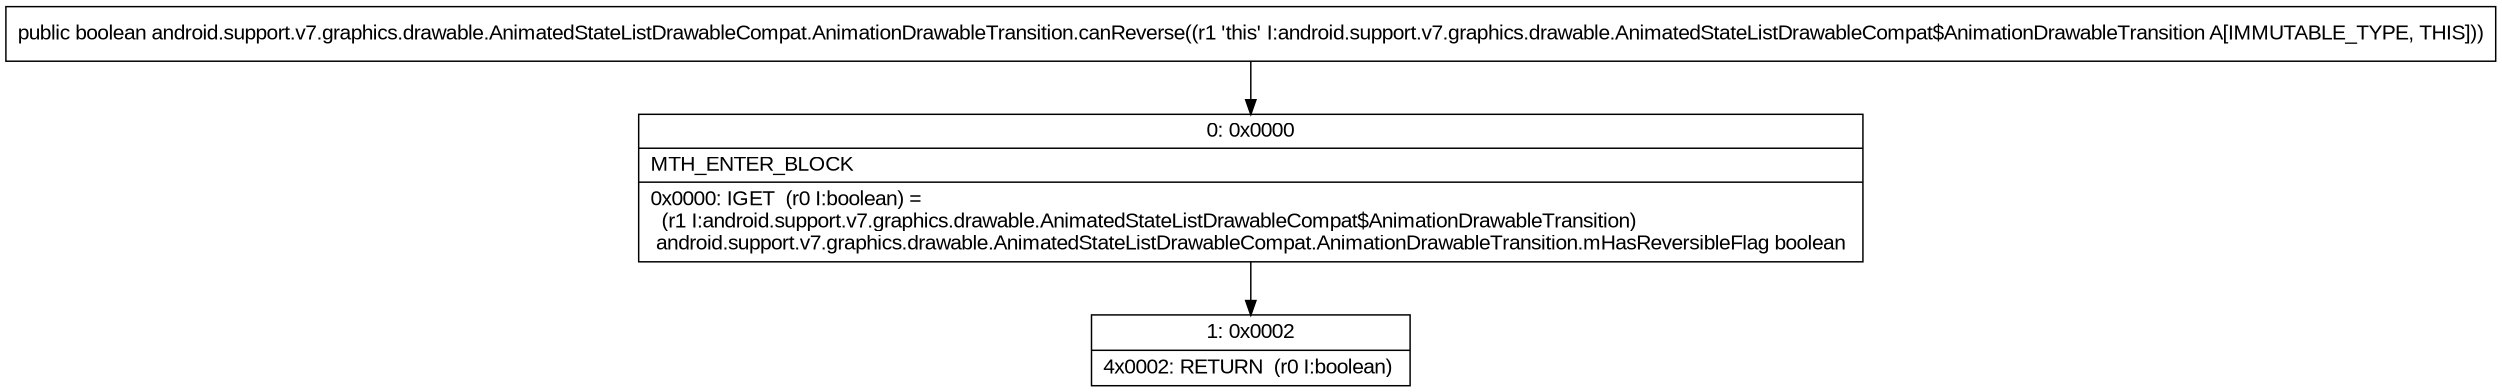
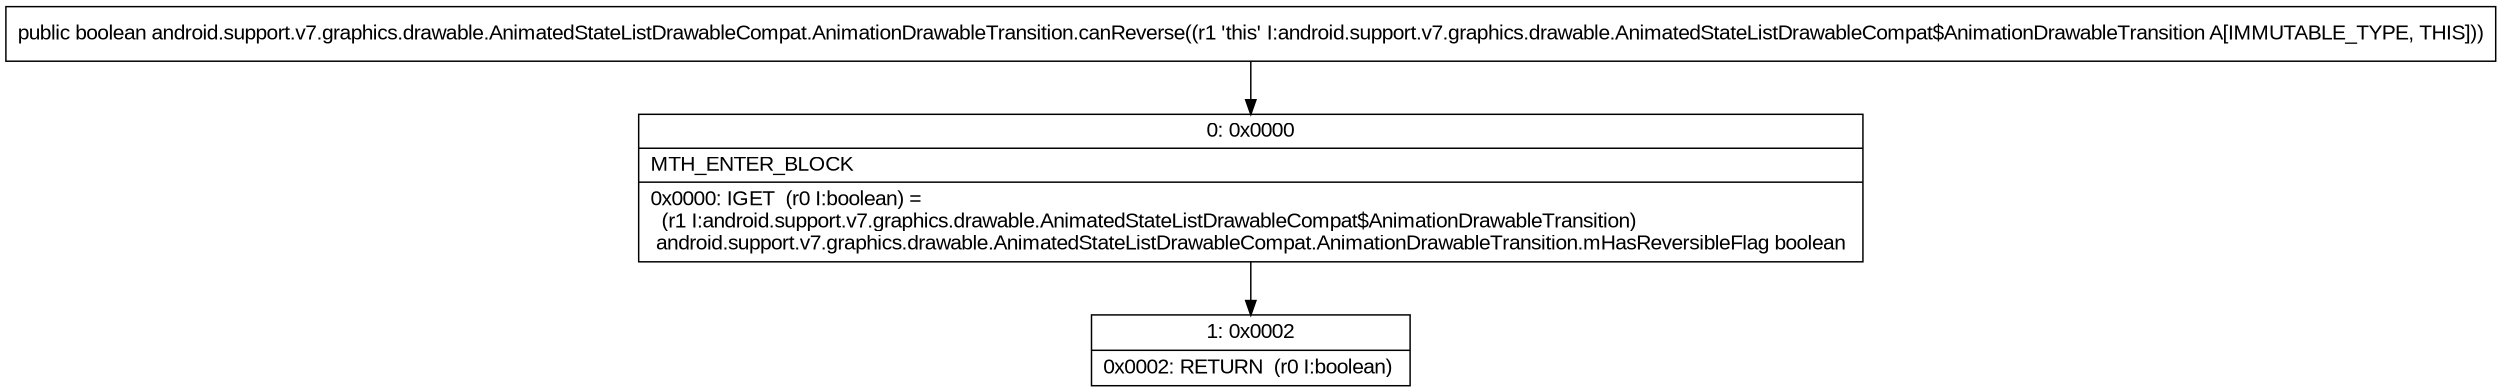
node "1: 0x0002": text "4x0002: RETURN  (r0 I:boolean)" -> "0x0002: RETURN  (r0 I:boolean)"
